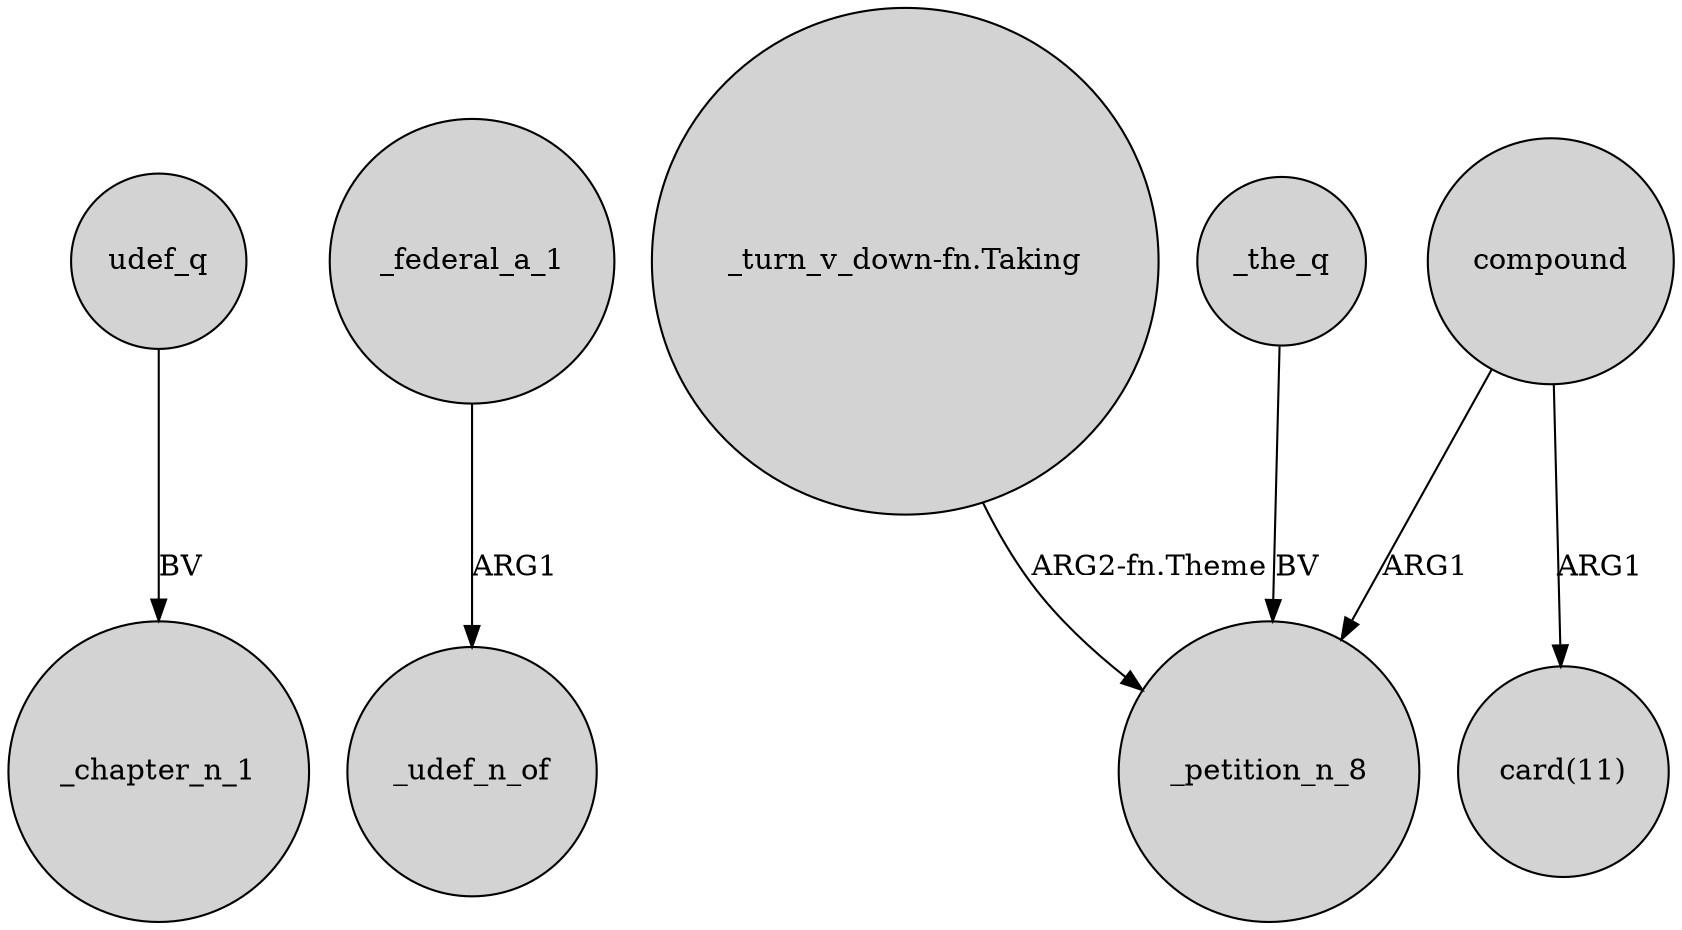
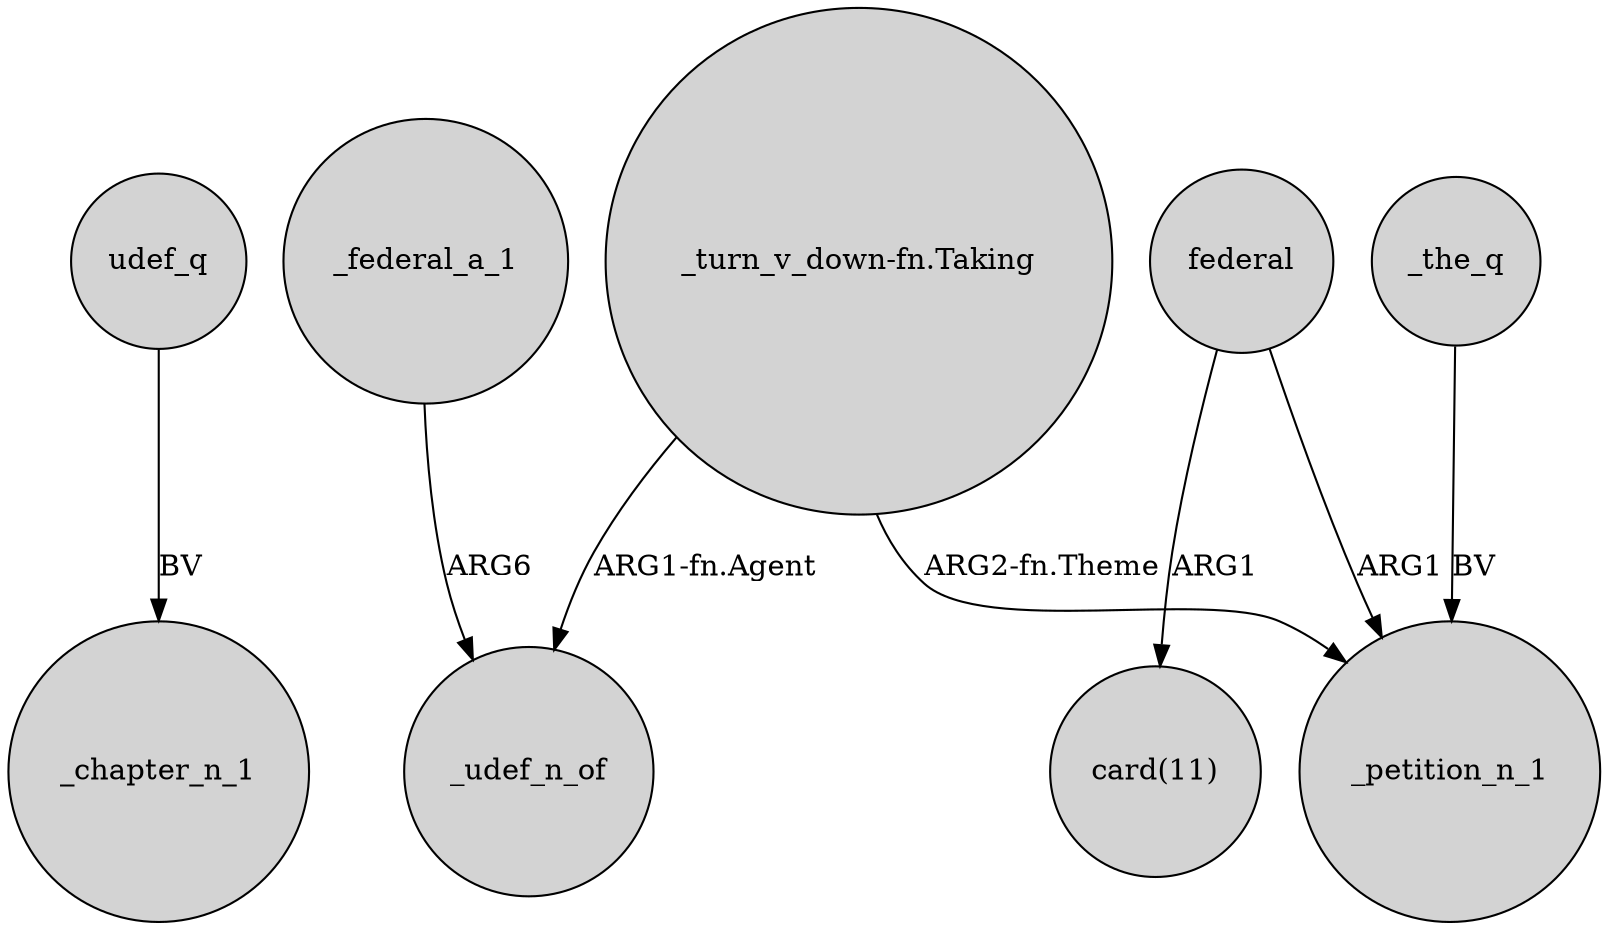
node "compound": label "compound" -> "federal"
edge "_turn_v_down-fn.Taking" -> "_udef_n_of": added, label "ARG1-fn.Agent"
edge "_federal_a_1" -> "_udef_n_of": label "ARG1" -> "ARG6"
node "_petition_n_8": label "_petition_n_8" -> "_petition_n_1"
